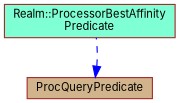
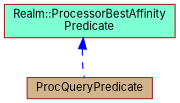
edge "Realm::ProcessorBestAffinity Predicate" -> "ProcQueryPredicate": reversed
